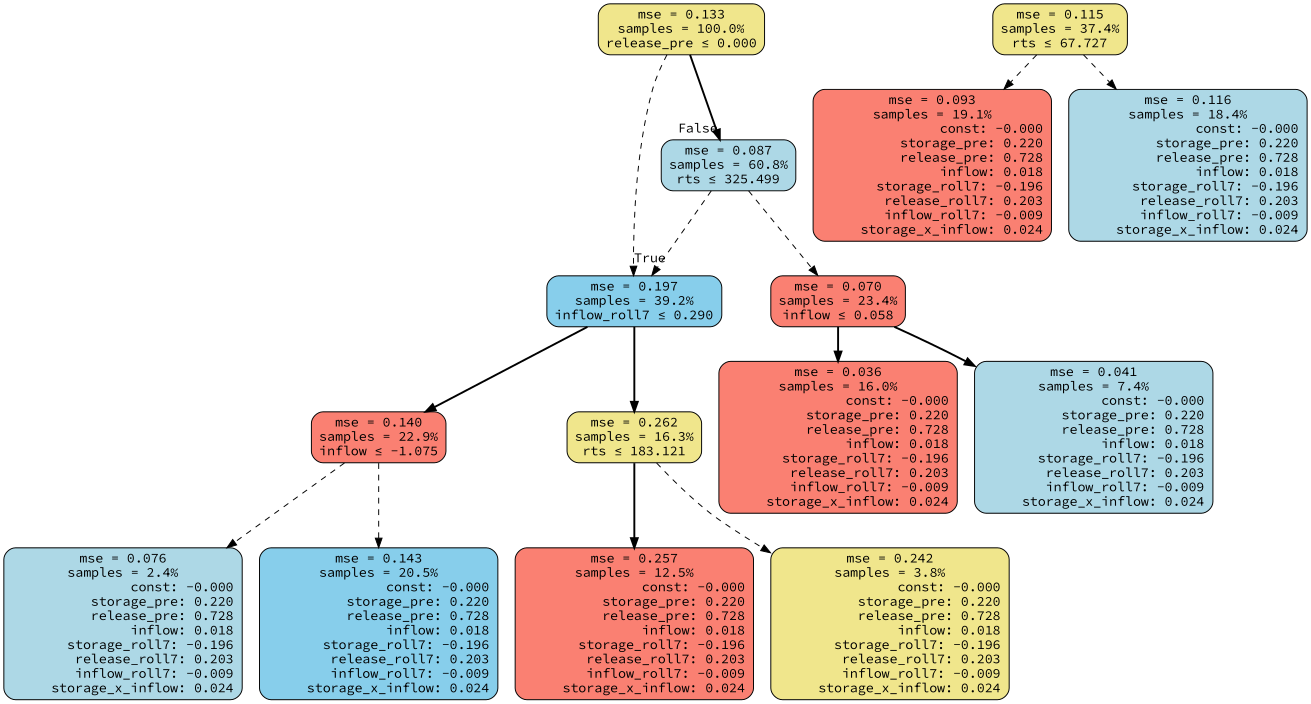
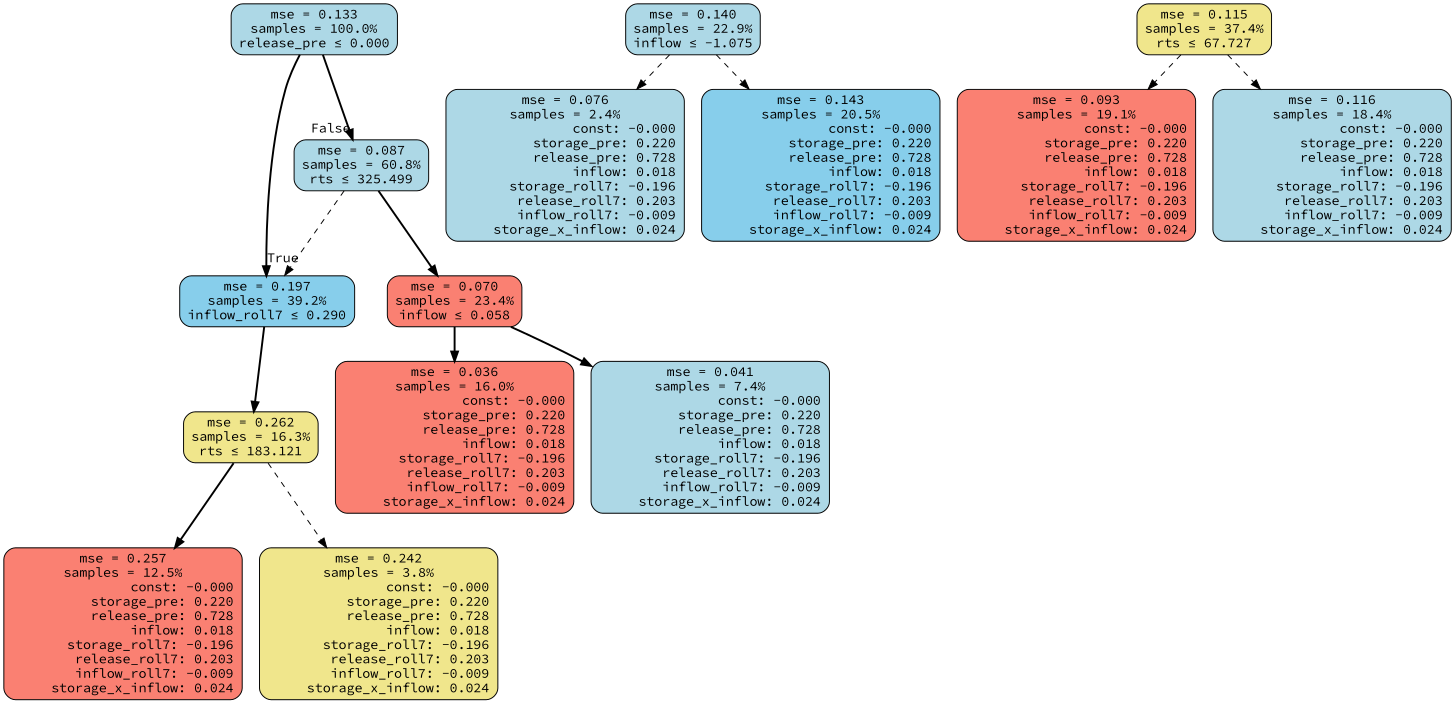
node "mse = 0.133 samples = 100.0% release_pre ≤ 0.000": fillcolor khaki -> lightblue
edge "mse = 0.133 samples = 100.0% release_pre ≤ 0.000" -> "mse = 0.197 samples = 39.2% inflow_roll7 ≤ 0.290": style dashed -> bold
edge "mse = 0.087 samples = 60.8% rts ≤ 325.499" -> "mse = 0.070 samples = 23.4% inflow ≤ 0.058": style dashed -> bold
edge "mse = 0.197 samples = 39.2% inflow_roll7 ≤ 0.290" -> "mse = 0.140 samples = 22.9% inflow ≤ -1.075": removed
node "mse = 0.140 samples = 22.9% inflow ≤ -1.075": fillcolor salmon -> lightblue
